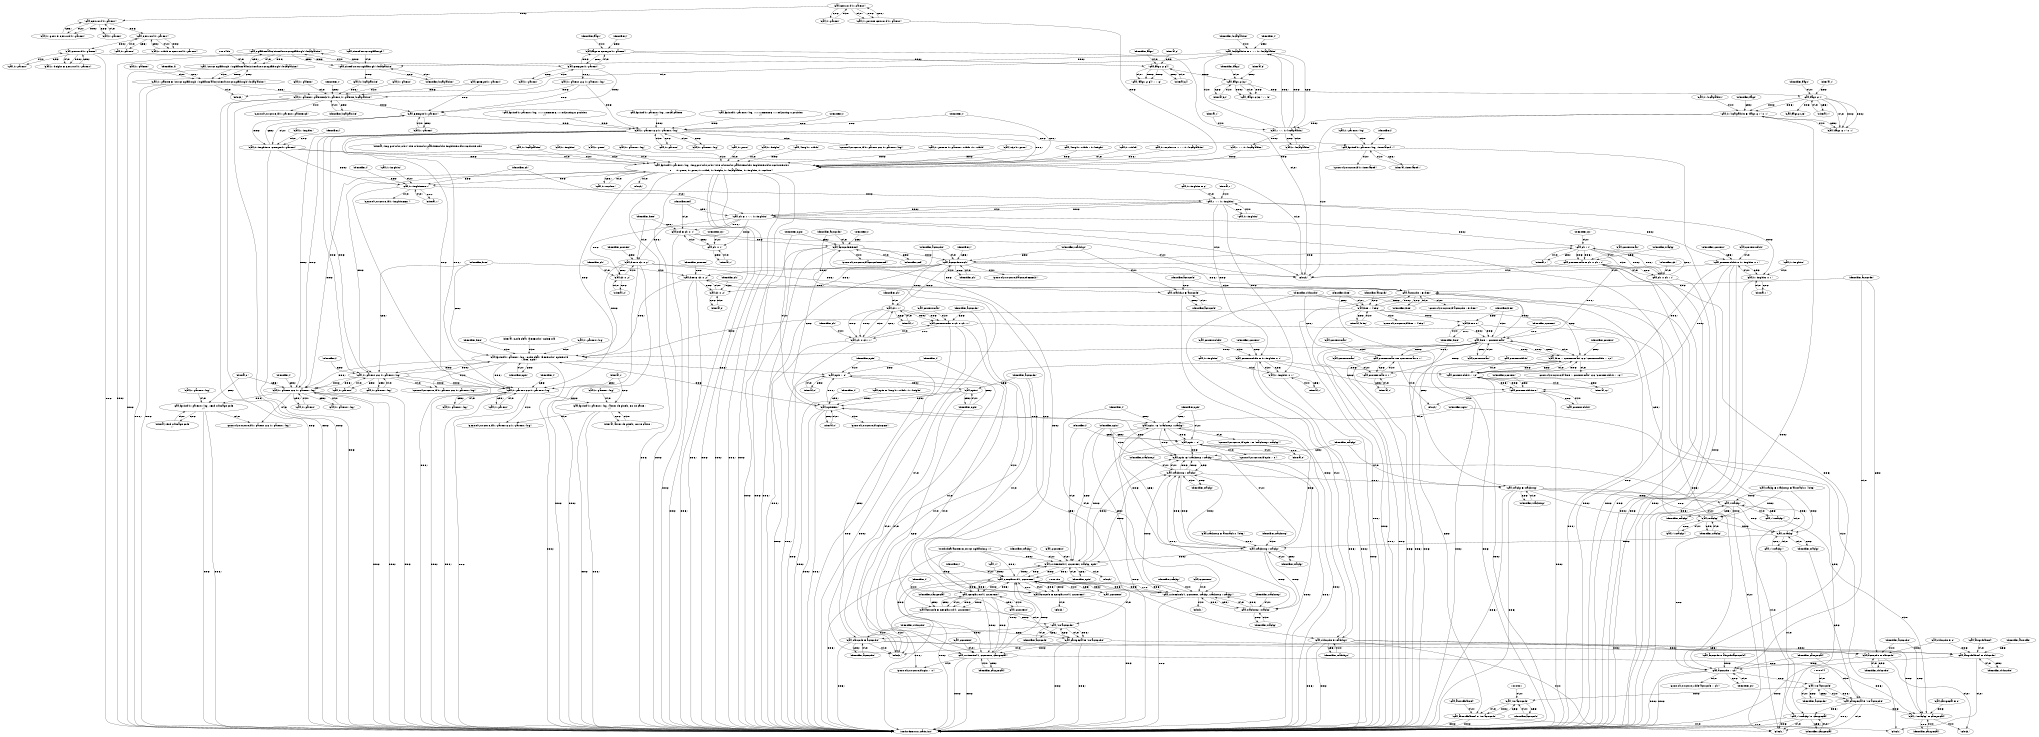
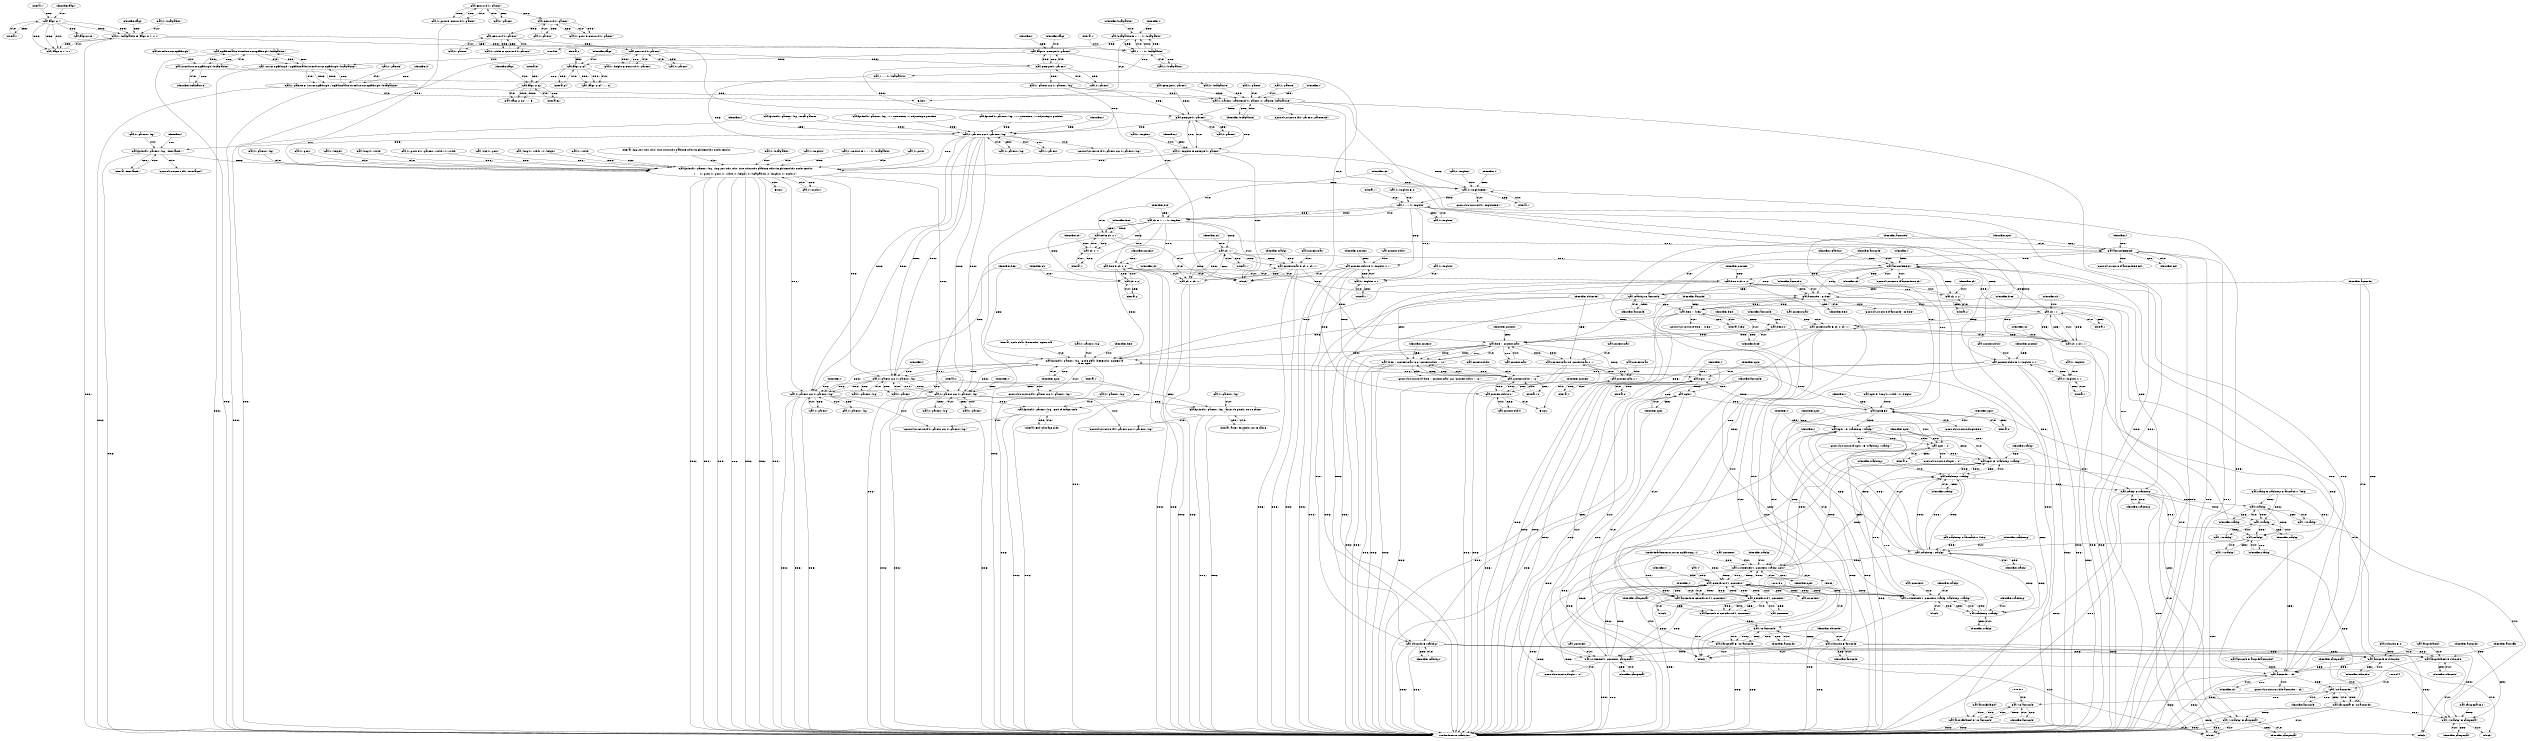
edge "(Call,localpalsize = 1 << i->localpalbits)" -> "(Call,sizeof(struct ngiflib_rgb)*localpalsize)": now "(Call,localpalsize = 1 << i->localpalbits)" -> "1000459"
edge "(Call,flags & 32)" -> "(Call,flags & 7)": removed, label "DDG:"
edge "(Call,act_code > clr)" -> "(Call,act_code==clr)": added, label "DDG:"
edge "(Call,old_code = act_code)" -> "(Call,ab_prfx[free] = old_code)": label "CFG: " -> "DDG: "
